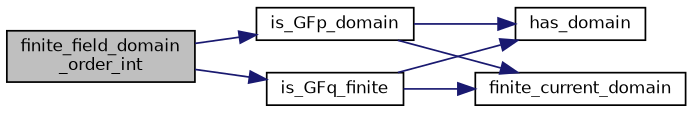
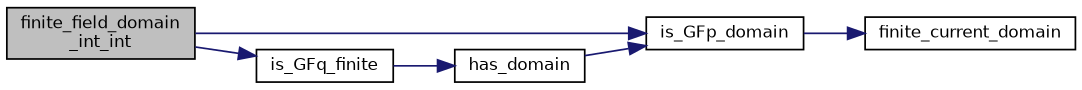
edge "is_GFp_domain" -> "has_domain": reversed
node "finite_field_domain _order_int": label "finite_field_domain _order_int" -> "finite_field_domain _int_int"
edge "is_GFq_finite" -> "finite_current_domain": removed
